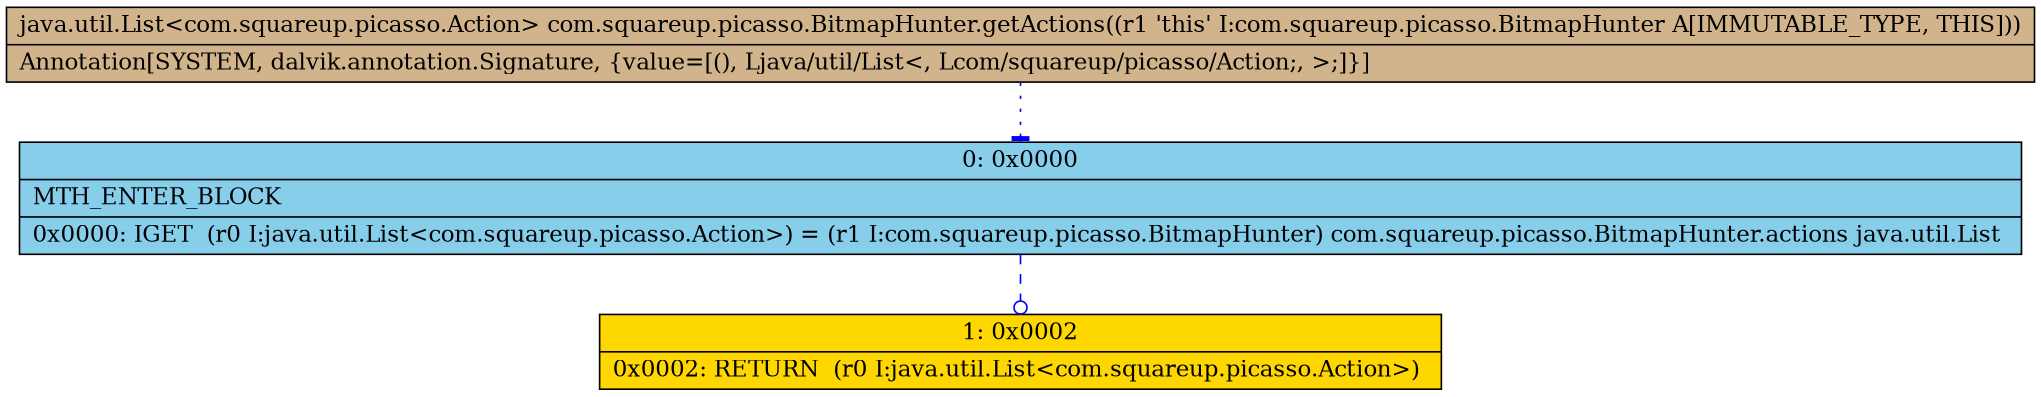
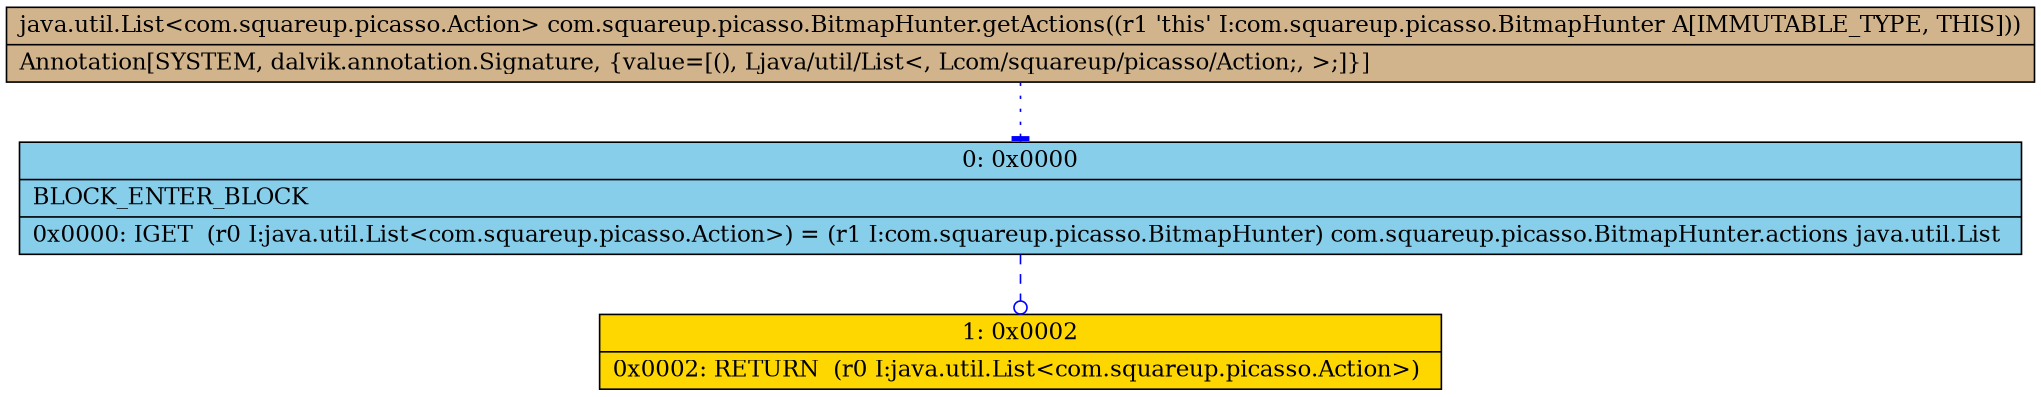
node "0: 0x0000": text "MTH_ENTER_BLOCK" -> "BLOCK_ENTER_BLOCK"
